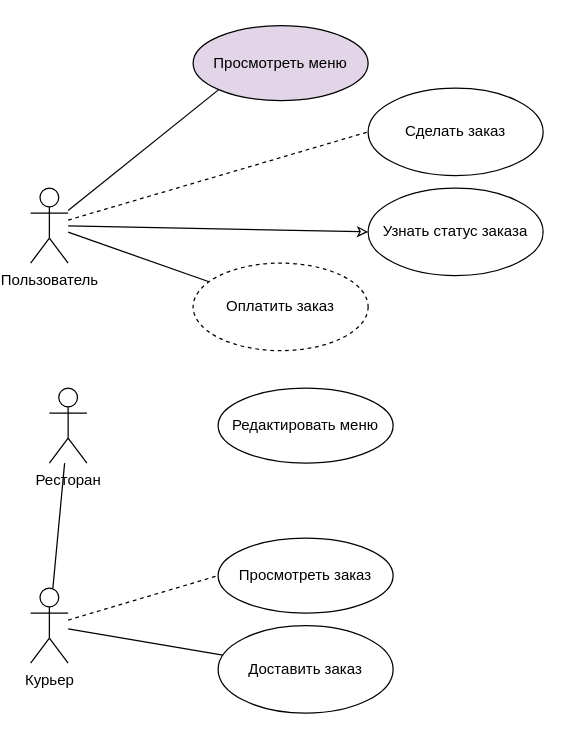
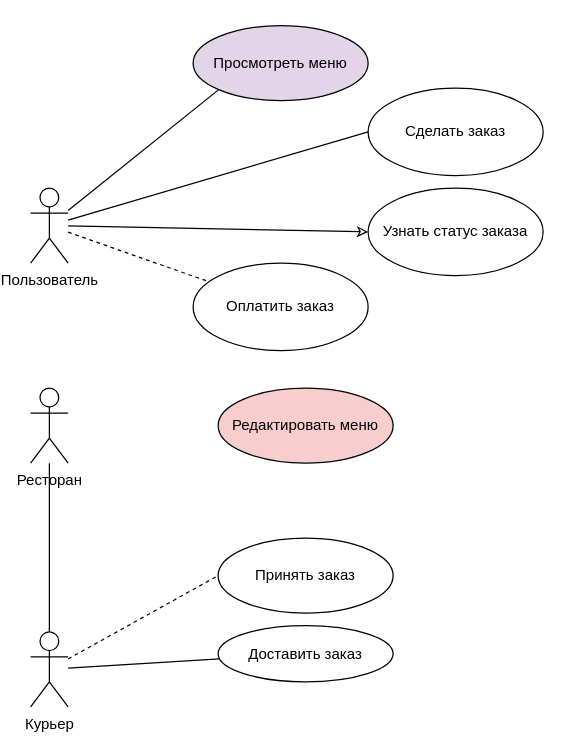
edge "Сделать заказ" -- "Пользователь": style dashed -> solid
edge "Пользователь" -- "Оплатить заказ": style solid -> dashed
node "Оплатить заказ": style dashed -> solid
node "Ресторан": moved (68, 426) -> (49, 426)
node "Редактировать меню": fillcolor #ffffff -> #f8cecc
node "Просмотреть заказ": label "Просмотреть заказ" -> "Принять заказ"
node "Курьер": moved (49, 626) -> (49, 669)
node "Доставить заказ": size 175x88 -> 175x56
